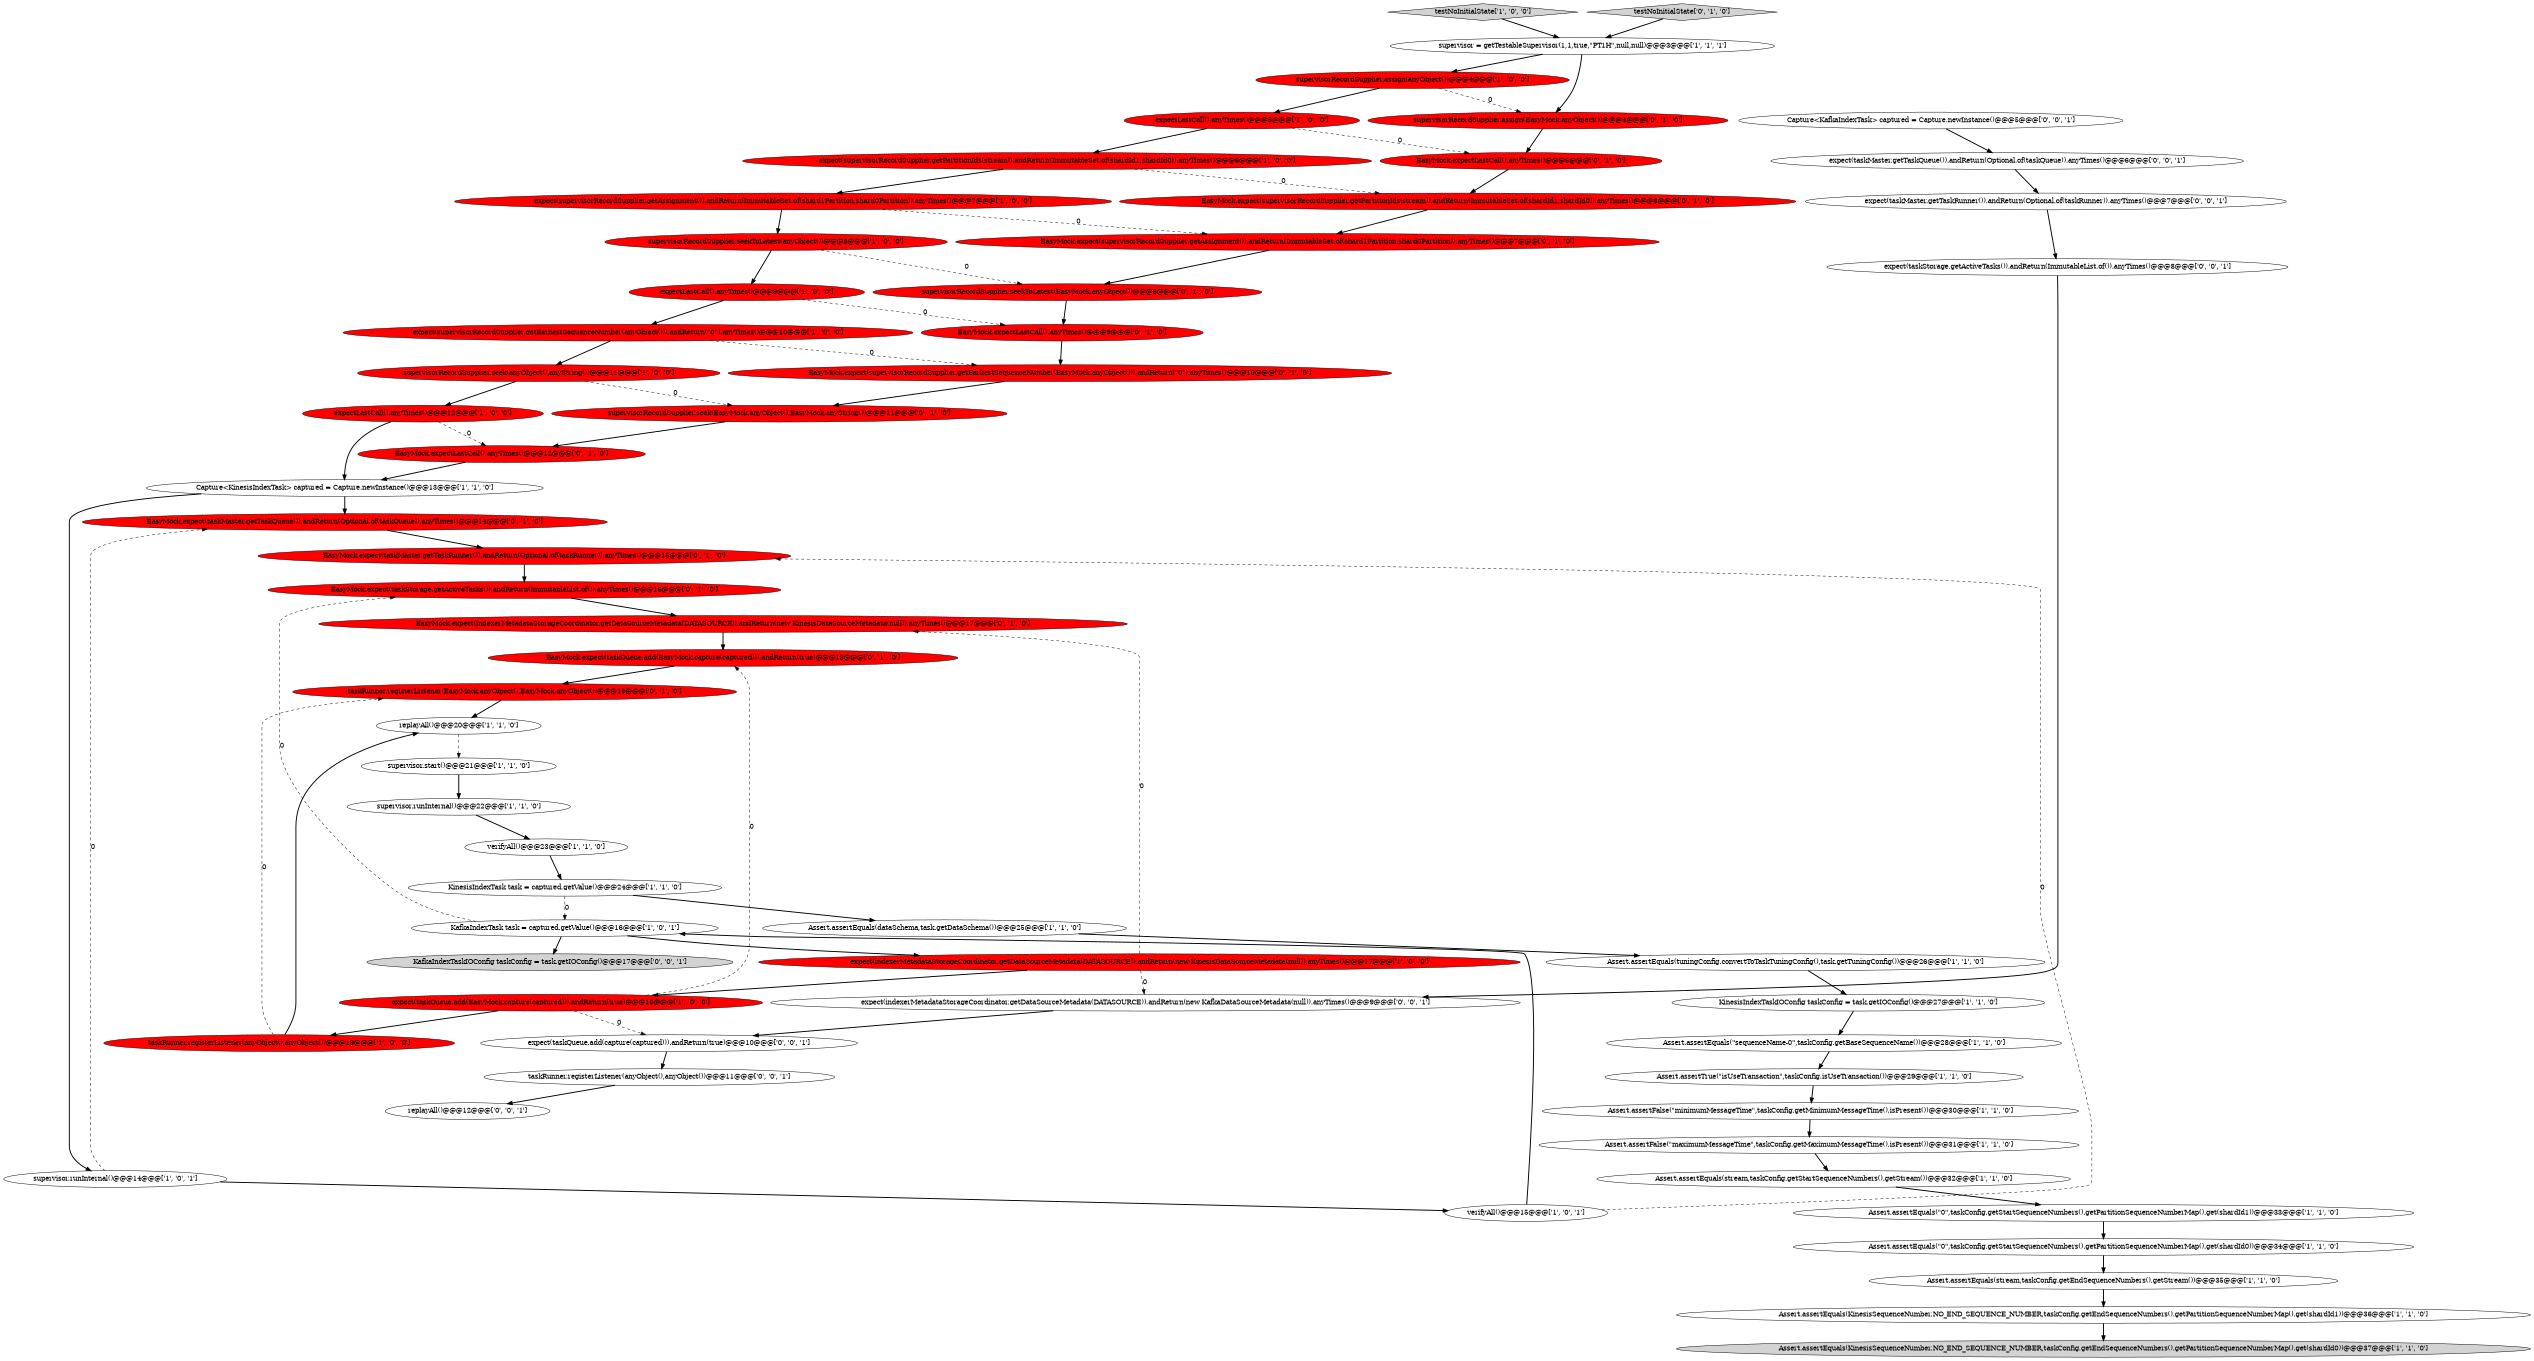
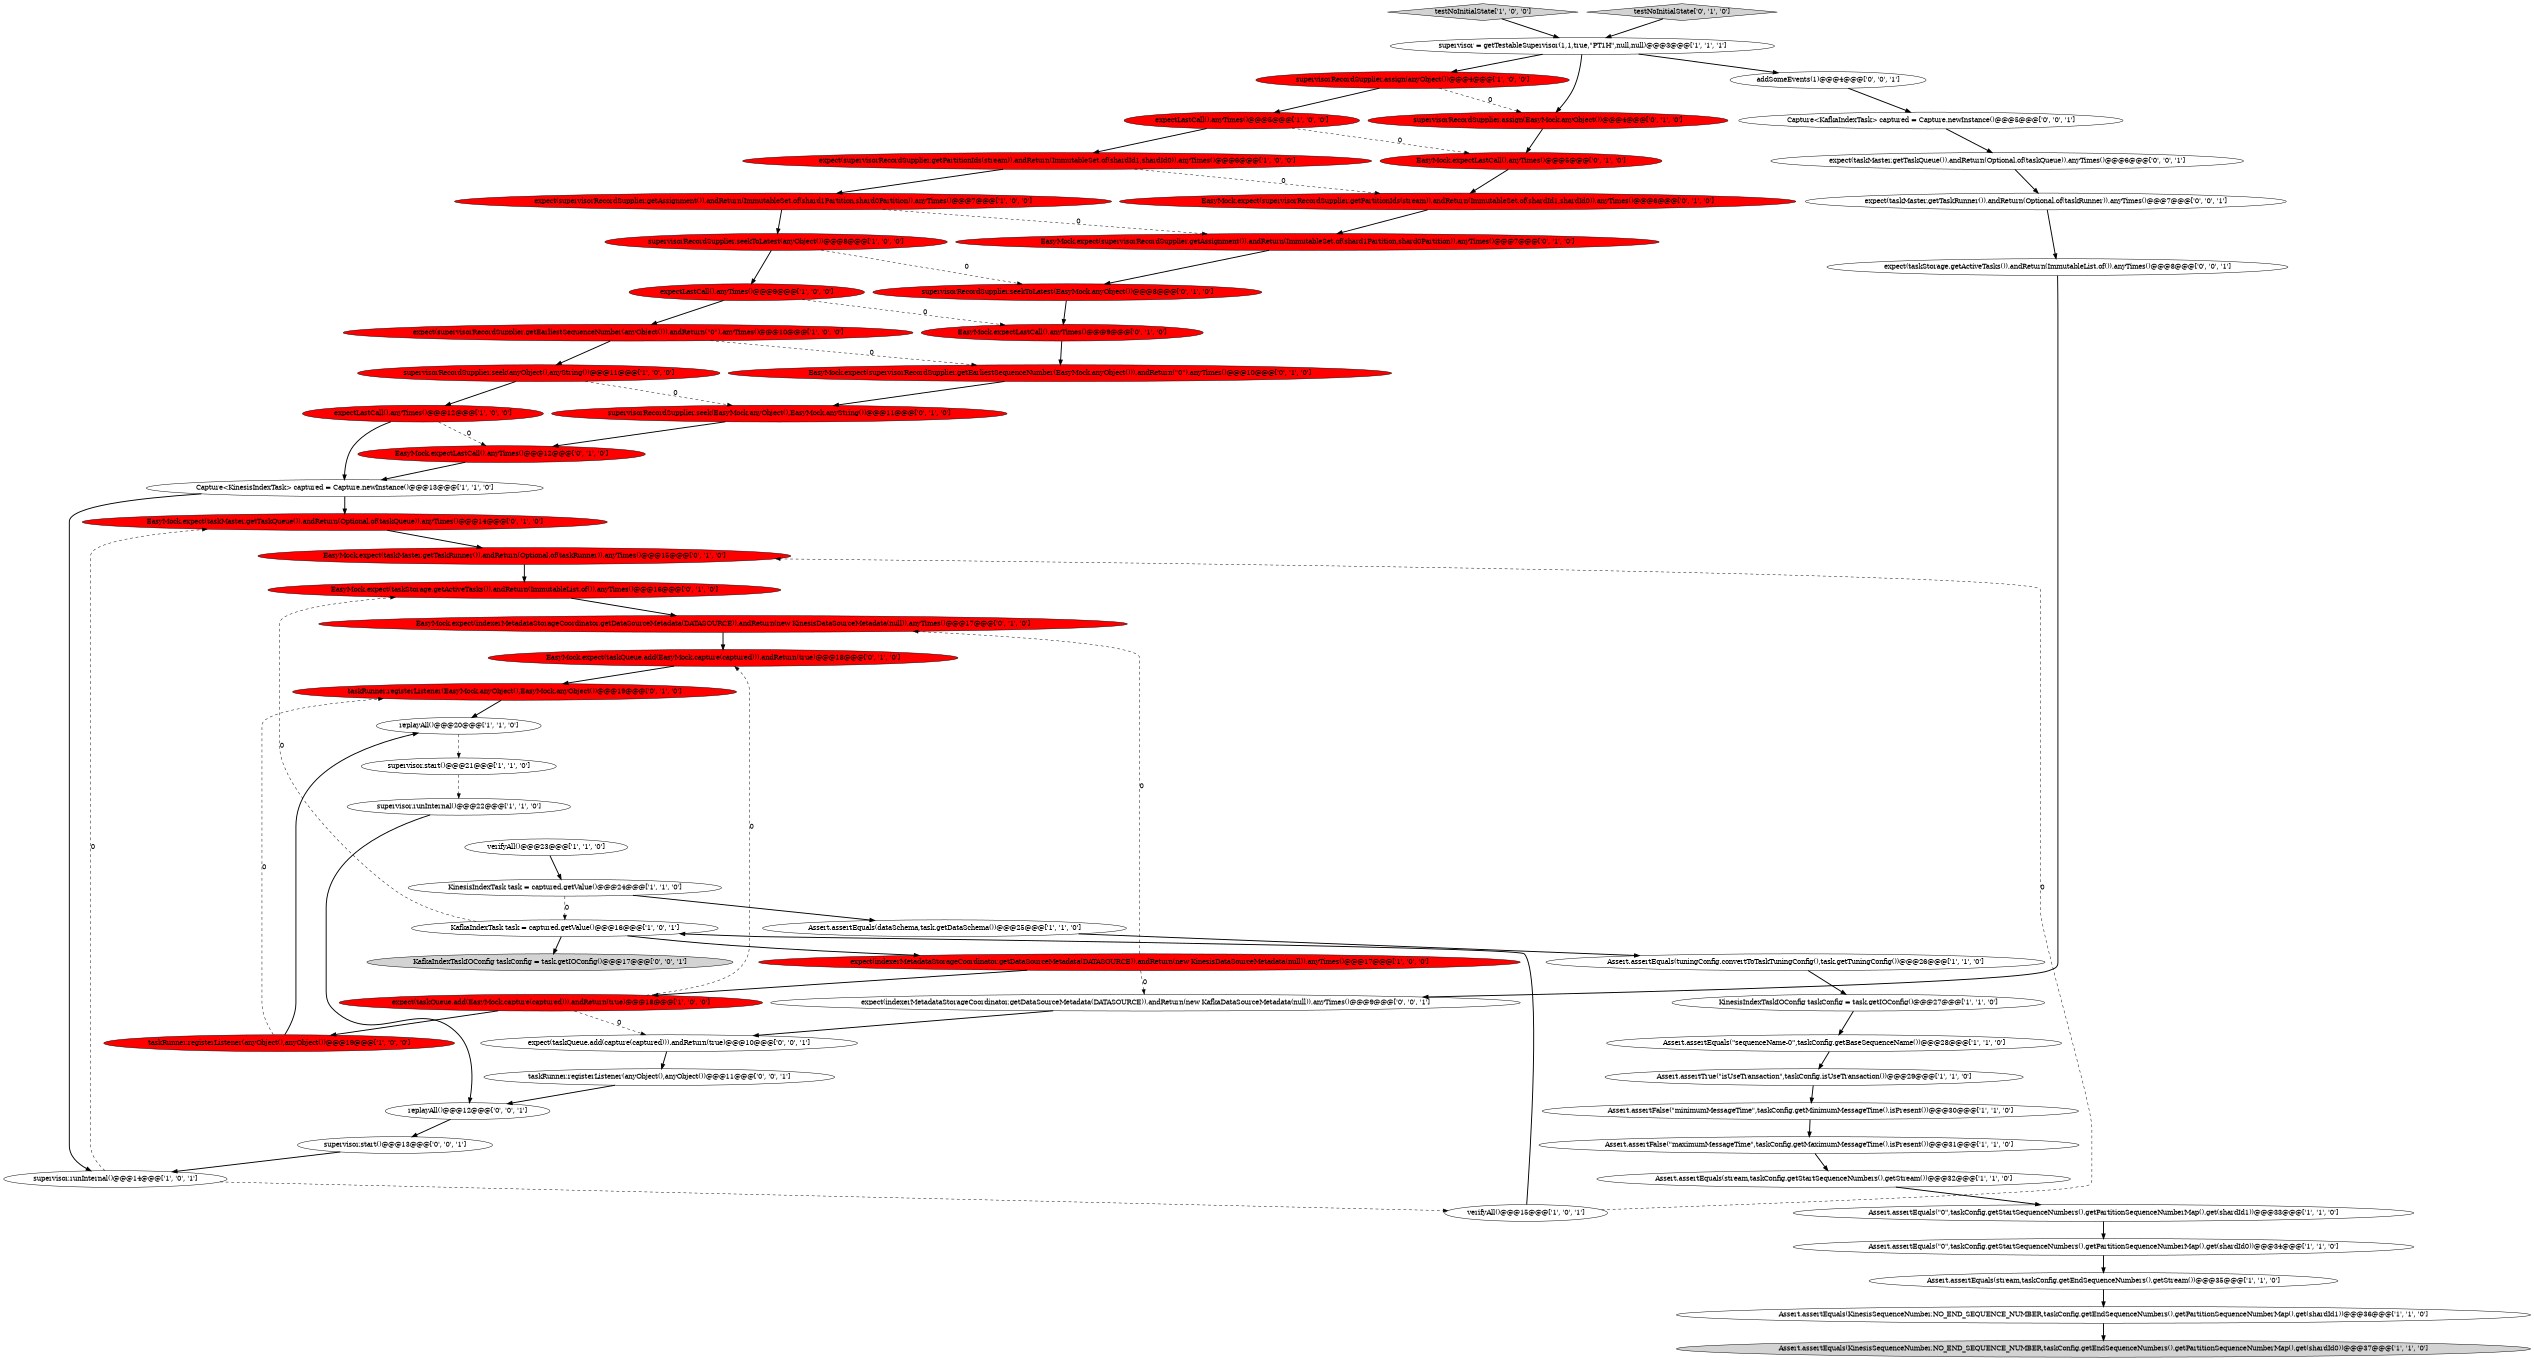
node "addSomeEvents(1)@@@4@@@['0', '0', '1']": added
edge "supervisor.start()@@@21@@@['1', '1', '0']" -> "supervisor.runInternal()@@@22@@@['1', '1', '0']": style bold -> dashed
edge "supervisor.runInternal()@@@22@@@['1', '1', '0']" -> "verifyAll()@@@23@@@['1', '1', '0']": now "supervisor.runInternal()@@@22@@@['1', '1', '0']" -> "replayAll()@@@12@@@['0', '0', '1']"
node "supervisor.start()@@@13@@@['0', '0', '1']": added
edge "supervisor.runInternal()@@@14@@@['1', '0', '1']" -> "verifyAll()@@@15@@@['1', '0', '1']": style bold -> dashed
